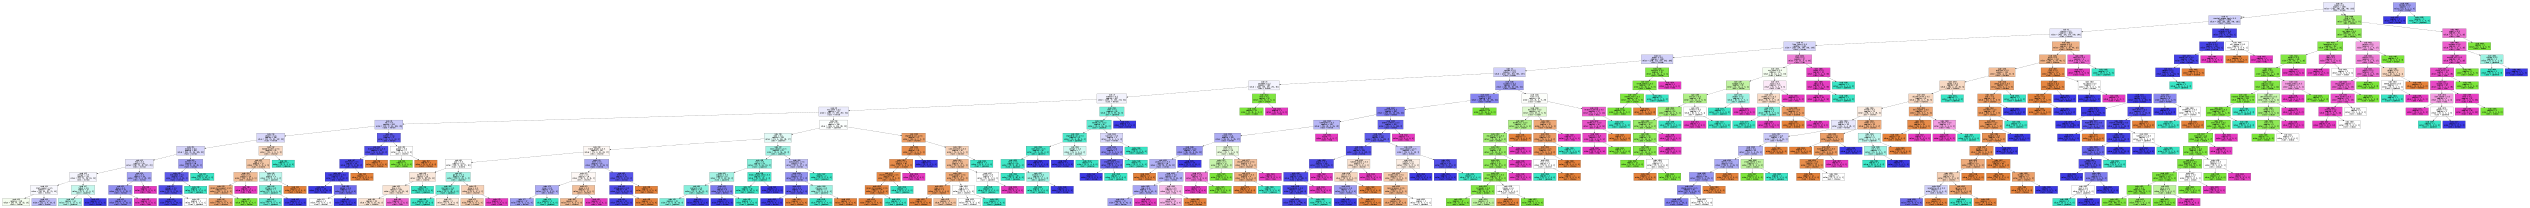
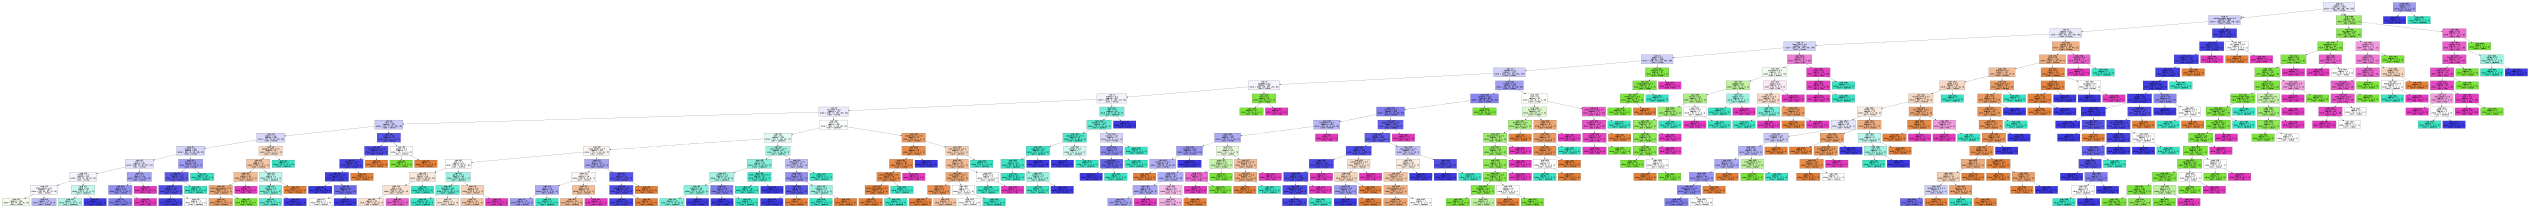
node "node #373": added
